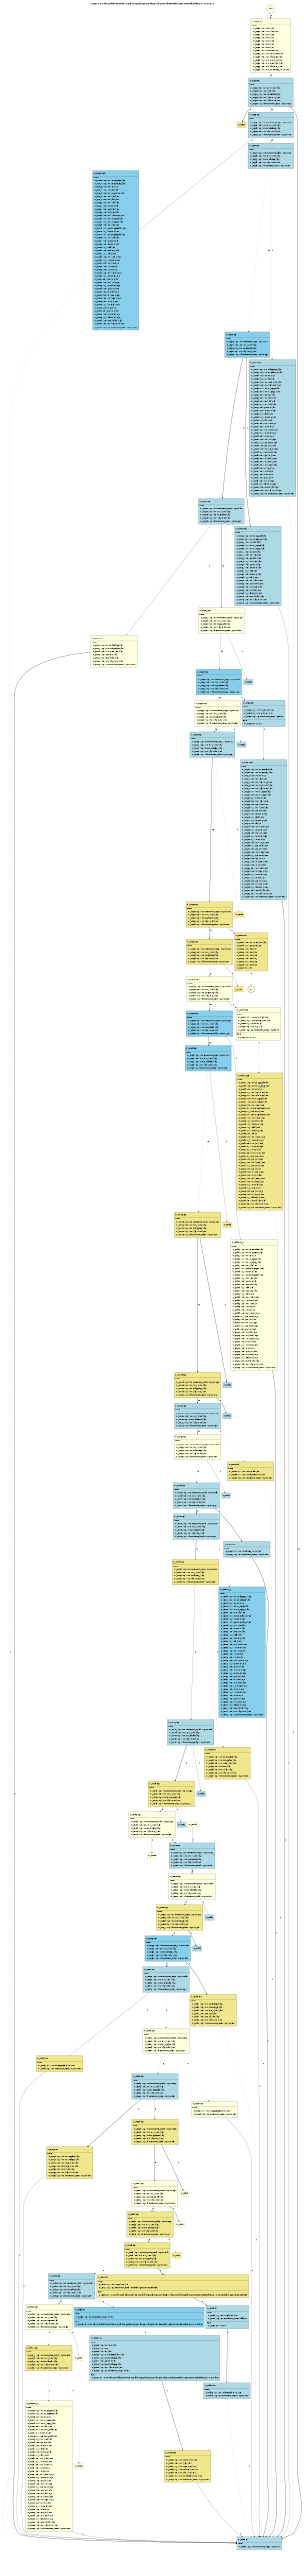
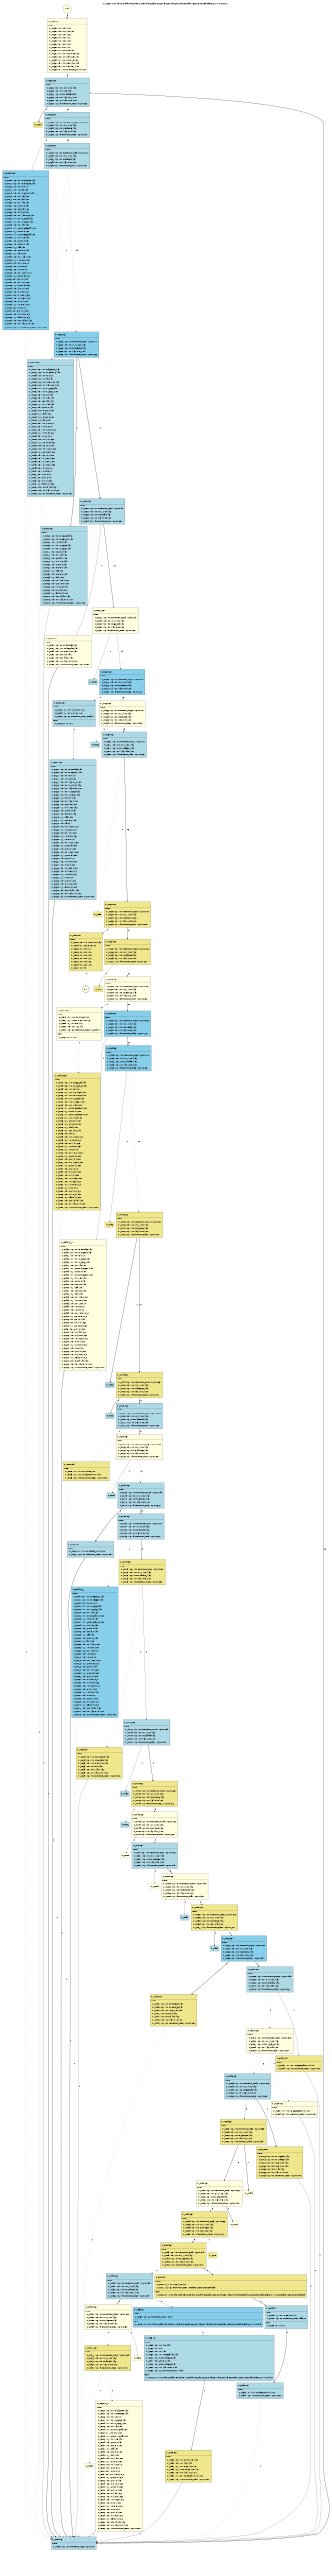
edge "0x402289" -> "0x4017ff [25]": reversed
